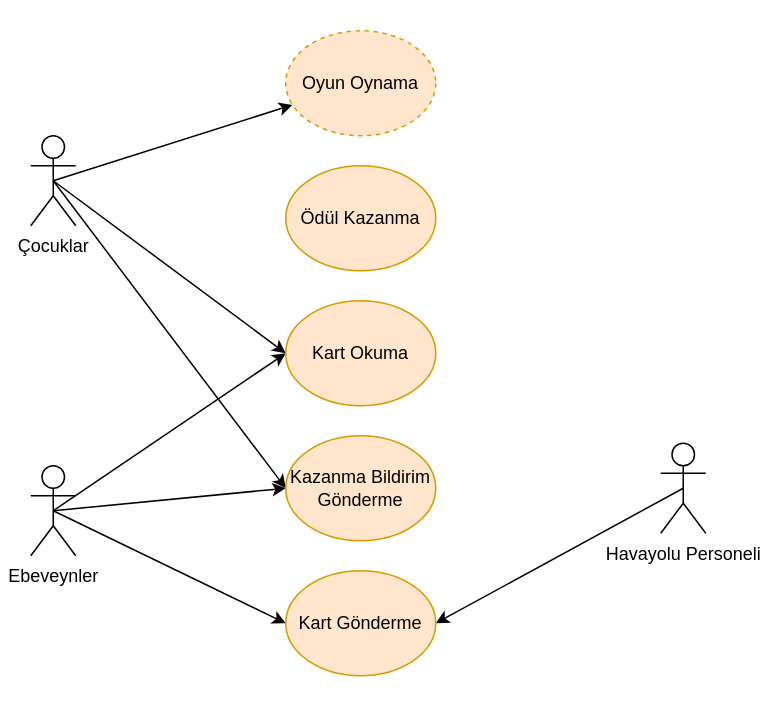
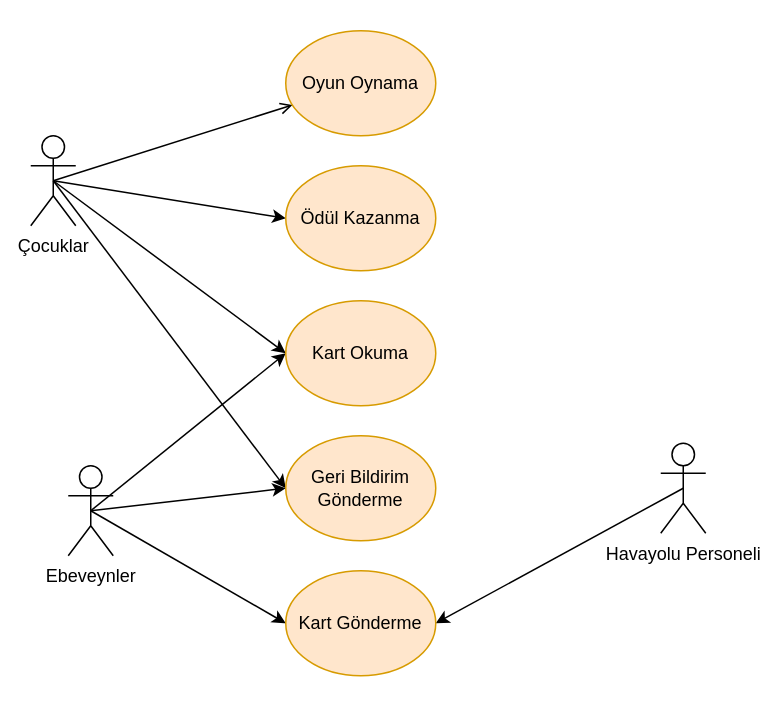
node "Oyun Oynama": style dashed -> solid
edge "Çocuklar" -> "Oyun Oynama": arrowhead classic -> open
edge "Çocuklar" -> "Ödül Kazanma": added
node "Kazanma Bildirim Gönderme": label "Kazanma Bildirim Gönderme" -> "Geri Bildirim Gönderme"
node "Ebeveynler": moved (53, 511) -> (91, 511)
